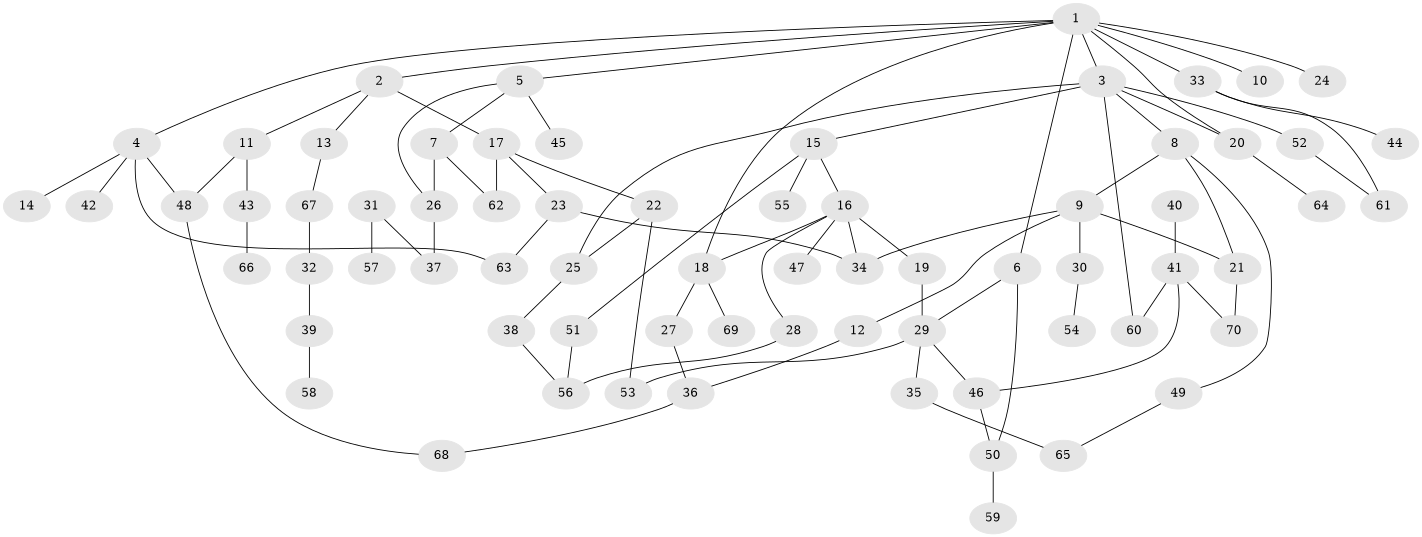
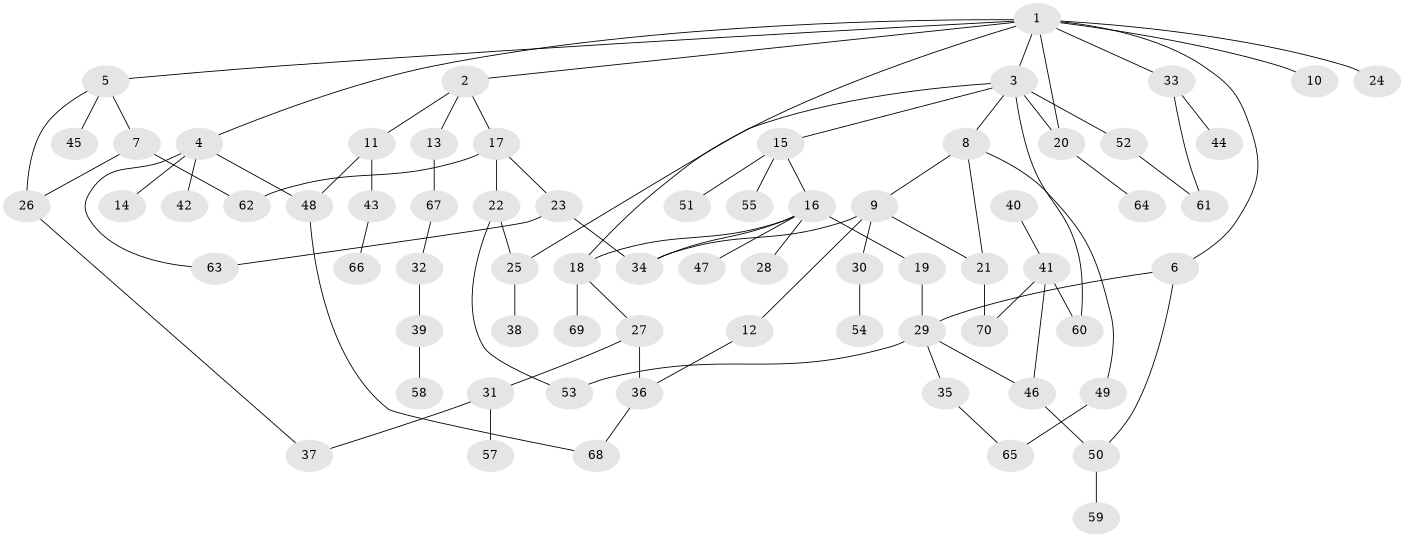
edge "27" -- "31": added
node "56": removed
